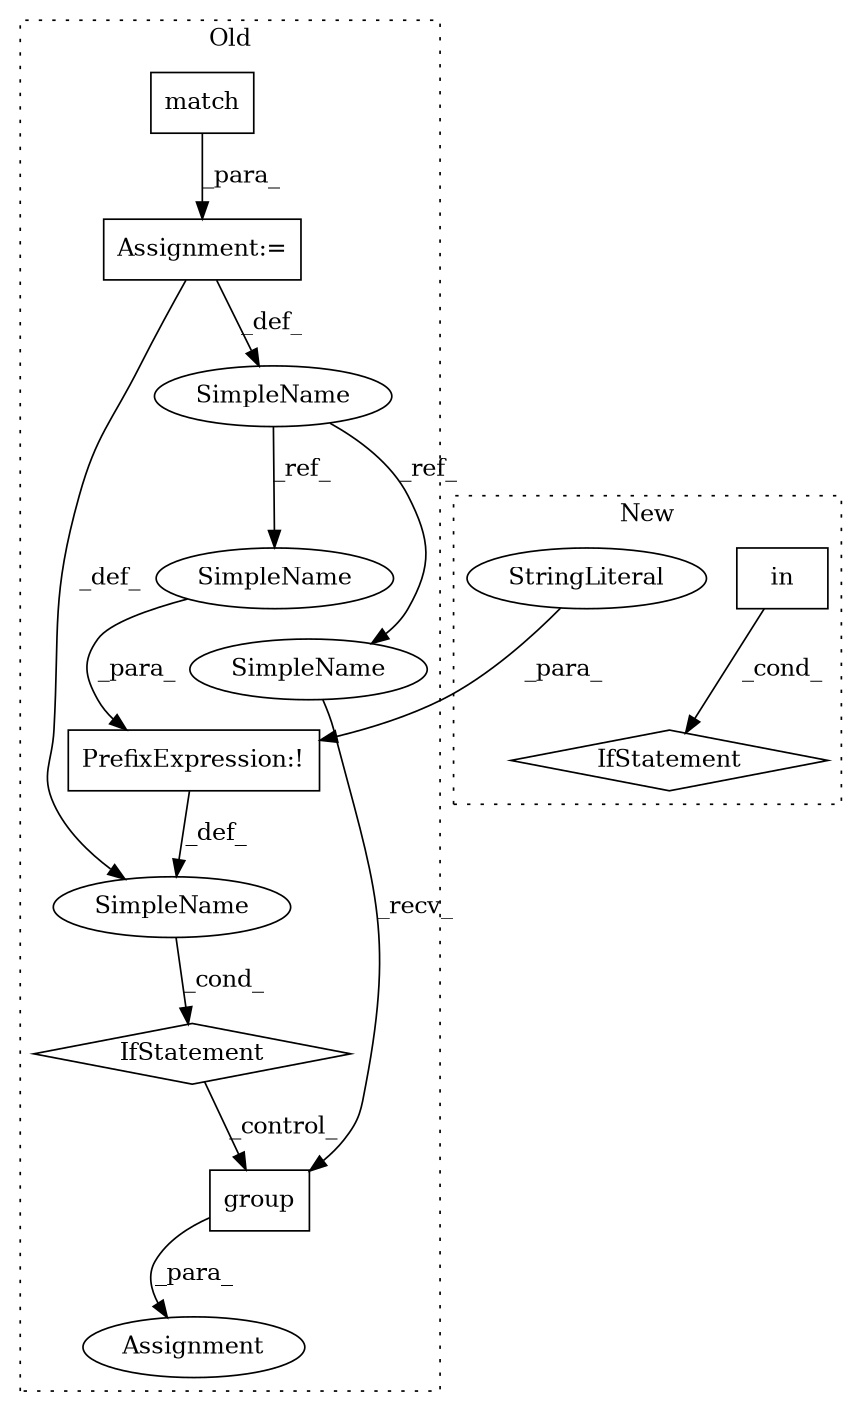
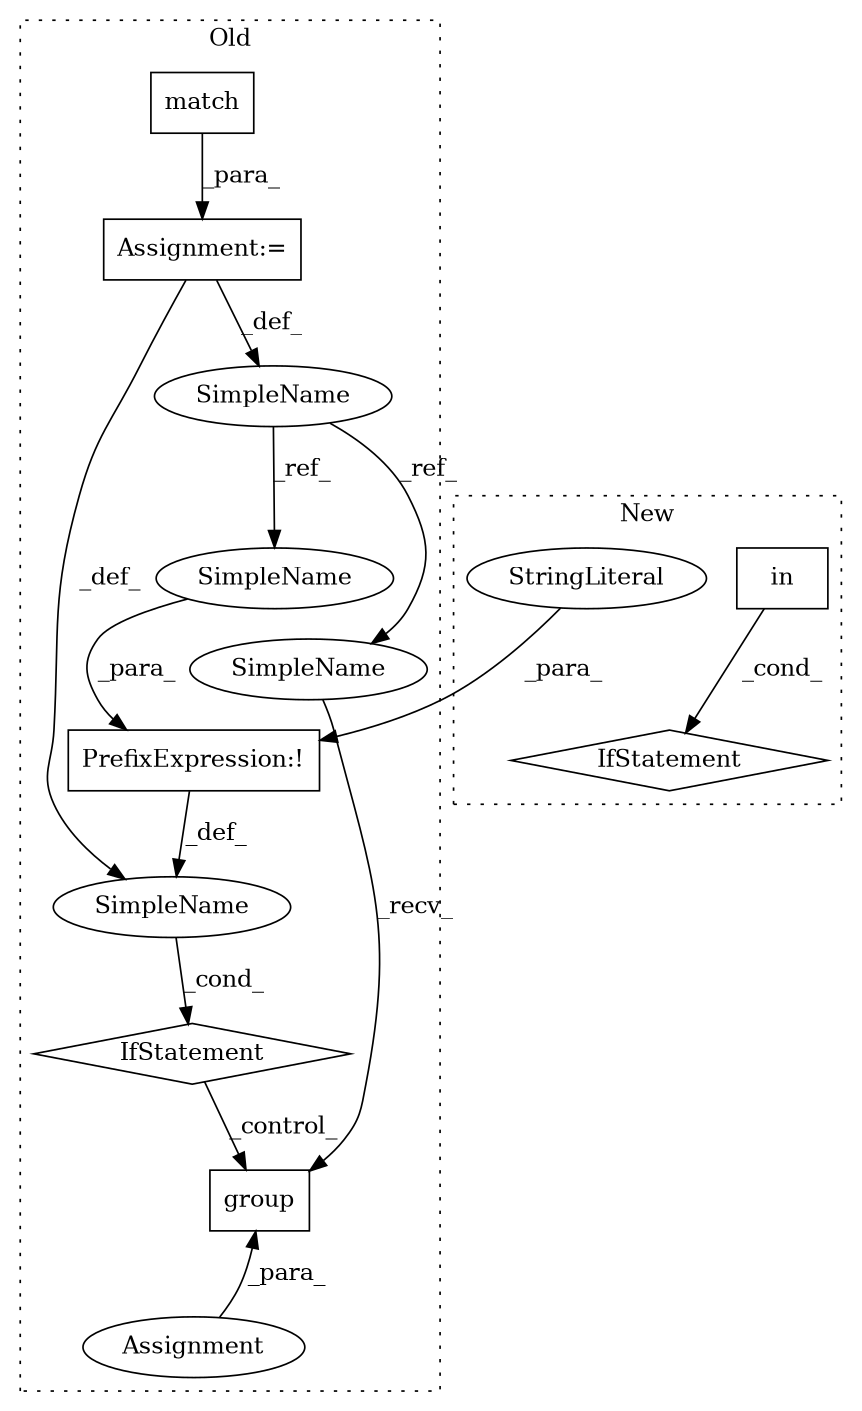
edge "group" -> "Assignment": reversed
